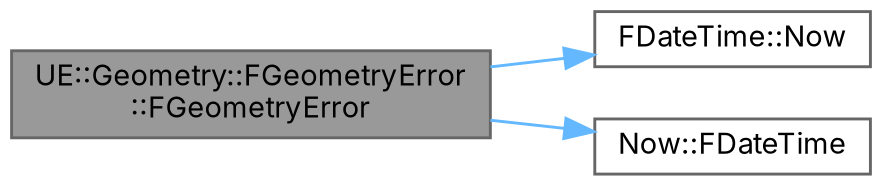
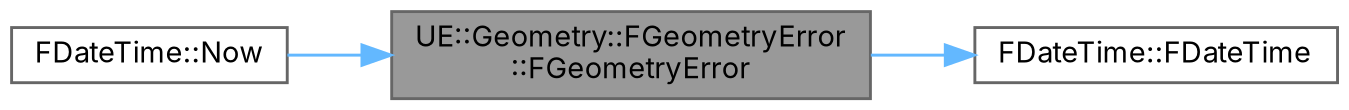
edge "UE::Geometry::FGeometryError ::FGeometryError" -> "FDateTime::Now": reversed
node "Now::FDateTime": label "Now::FDateTime" -> "FDateTime::FDateTime"
